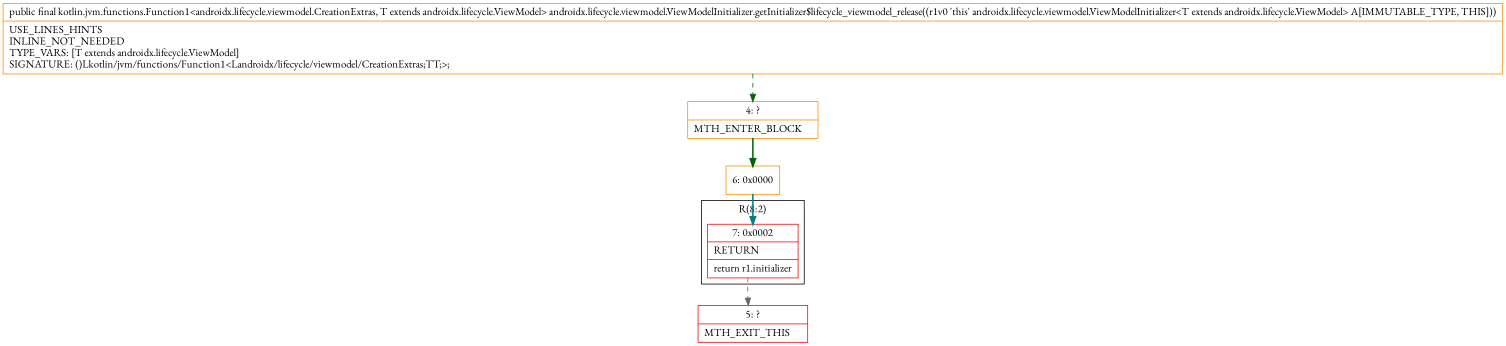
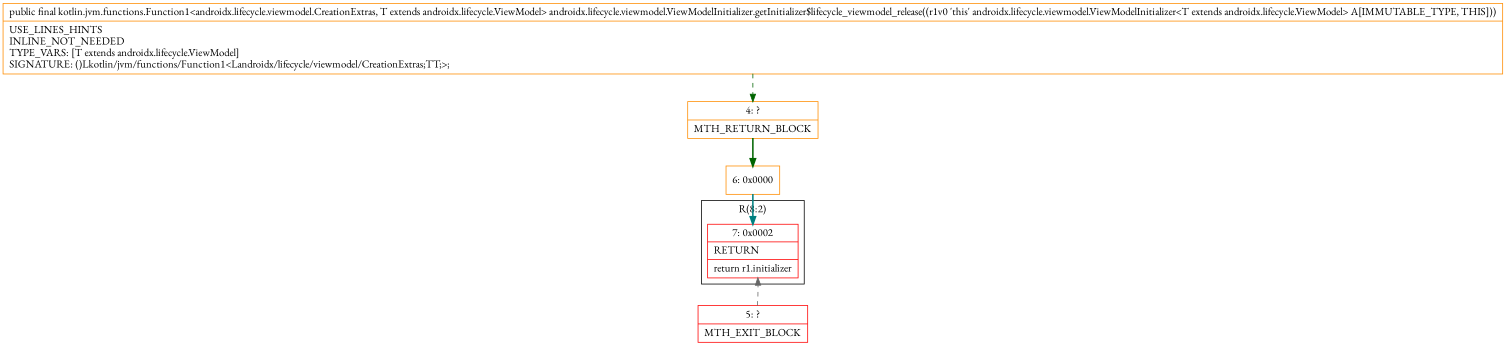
node "4: ?": text "MTH_ENTER_BLOCK" -> "MTH_RETURN_BLOCK"
edge "7: 0x0002" -> "5: ?": reversed
node "5: ?": text "MTH_EXIT_THIS" -> "MTH_EXIT_BLOCK"
